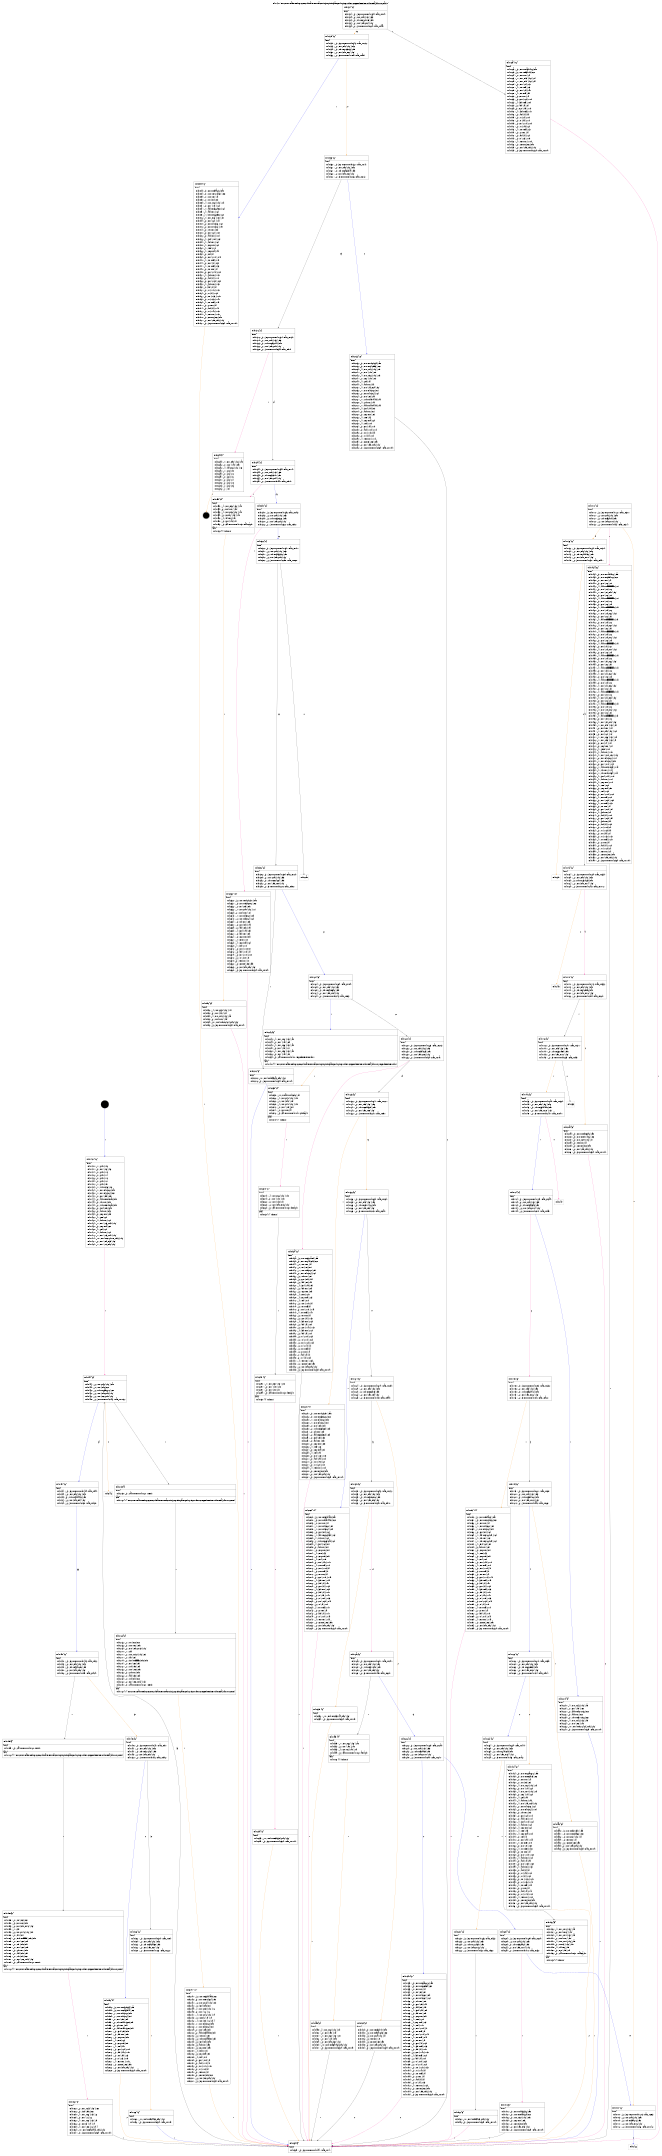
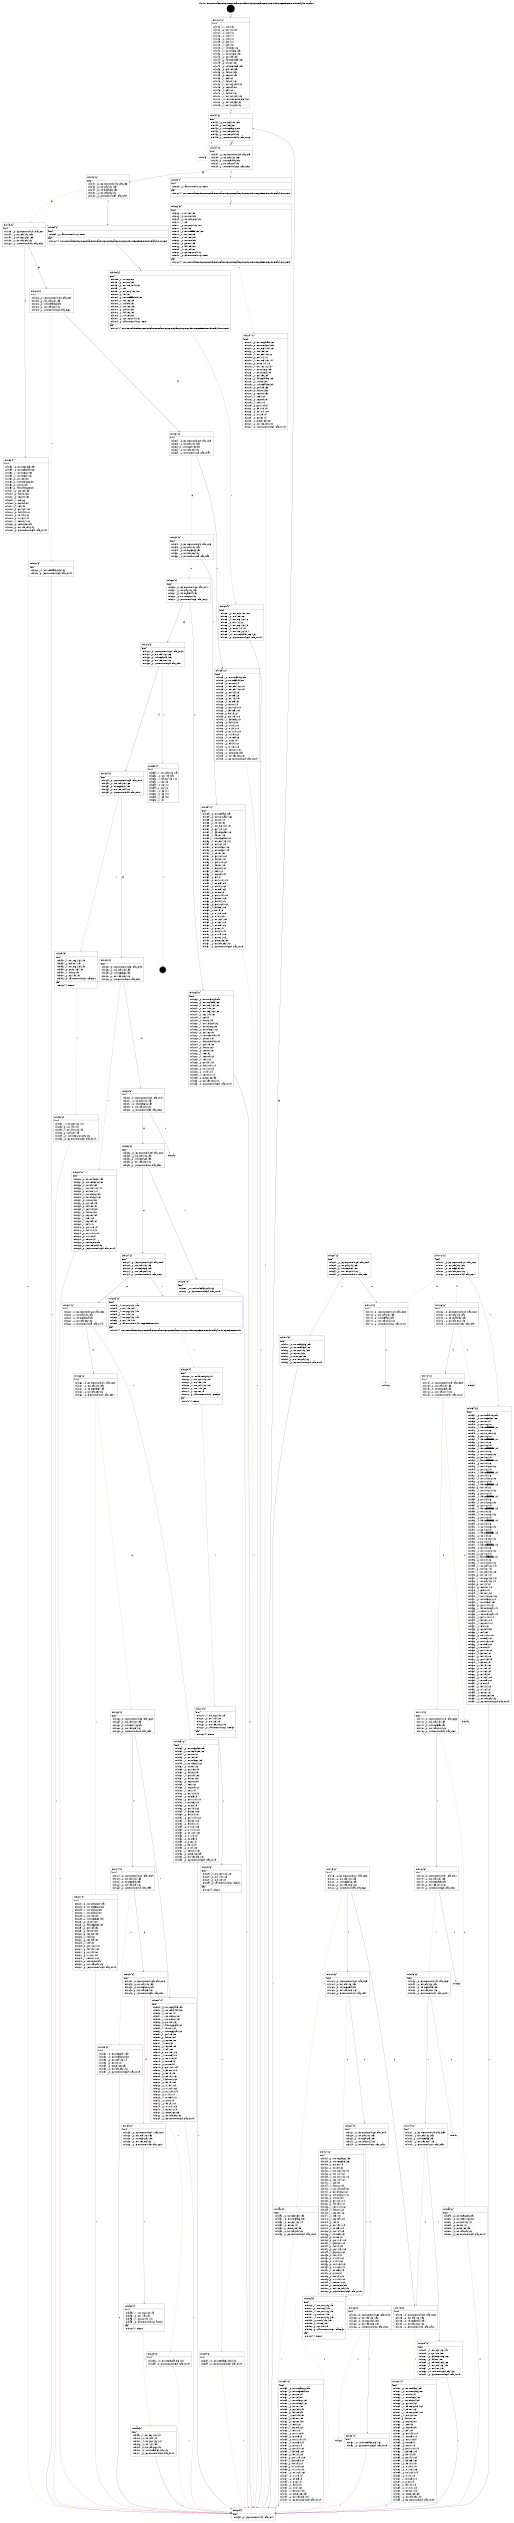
edge "0x401508 [28]" -> "0x401524 [28]": added, label "29"
edge "0x4017e0 [28]" -> "0x4017fc [28]": reversed
edge "0x401494 [32]" -> "0x40215e [5]": now "0x4014b4 [28]" -> "0x40215e [5]"
node "0x4016c8 [28]": removed
node "0x40186c": added
